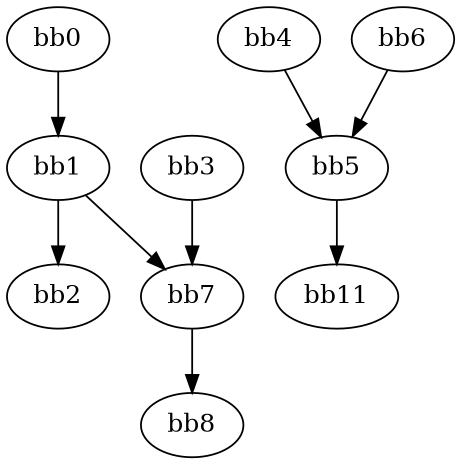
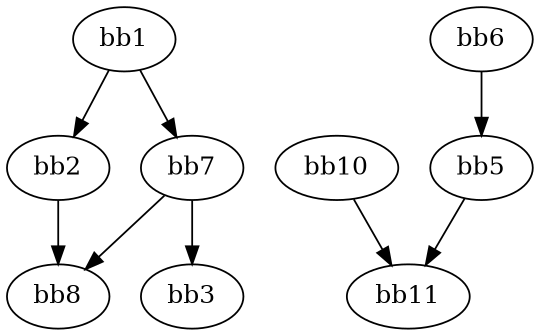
node "bb0": removed
node "bb4": removed
node "bb10": added
edge "bb2" -> "bb8": added
edge "bb3" -> "bb7": reversed
